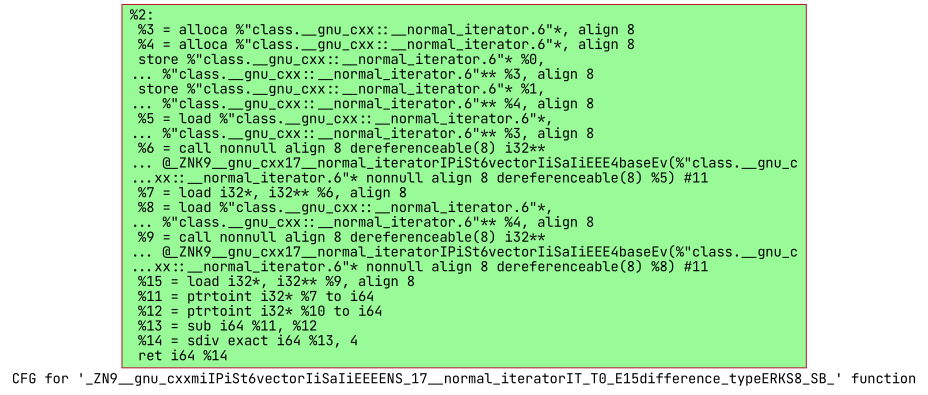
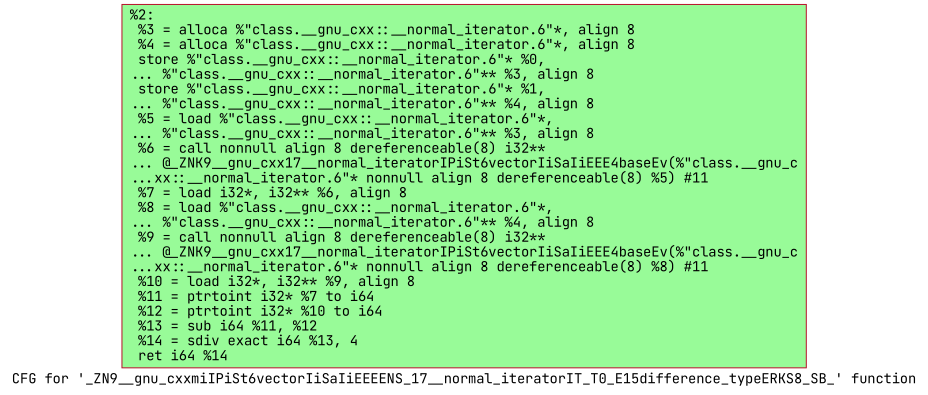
node "%2:": text "%15 = load i32*, i32** %9, align 8" -> "%10 = load i32*, i32** %9, align 8"
